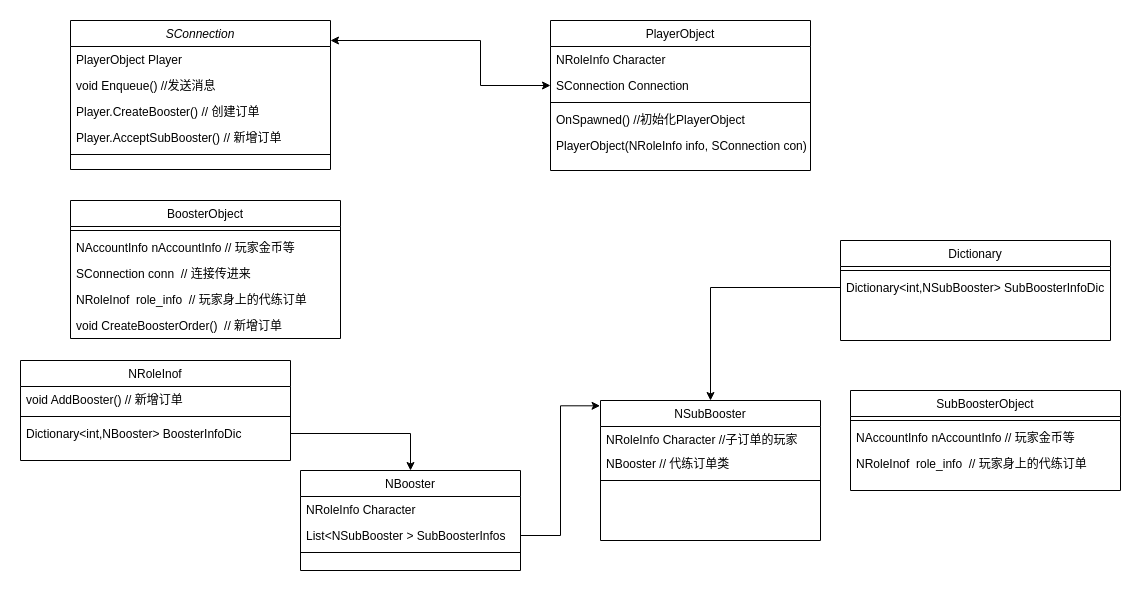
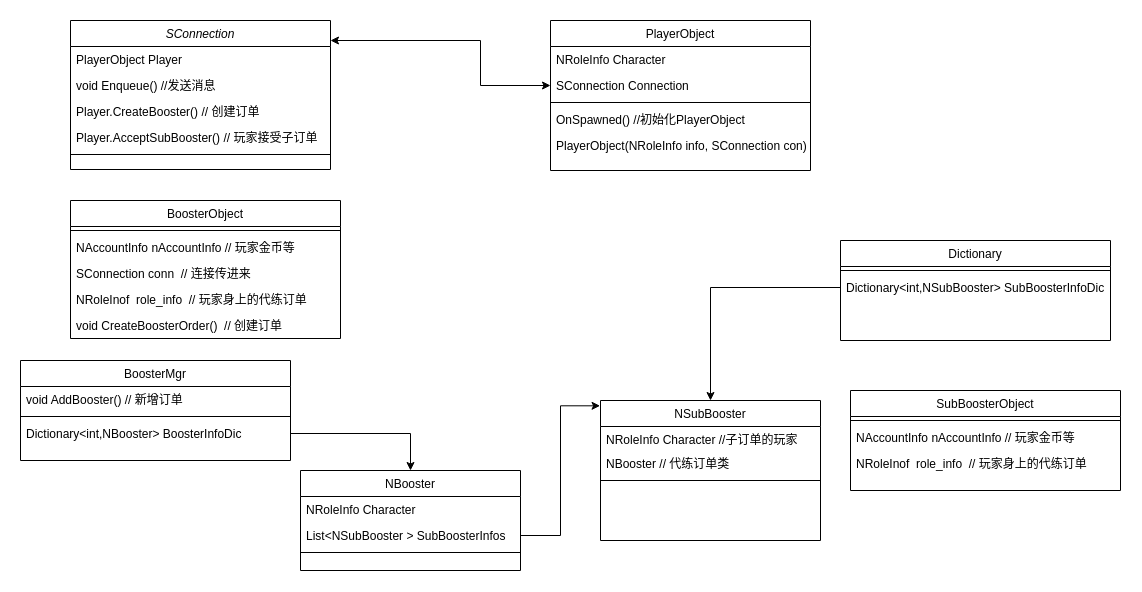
node "Player.AcceptSubBooster() // 新增订单": label "Player.AcceptSubBooster() // 新增订单" -> "Player.AcceptSubBooster() // 玩家接受子订单"
node "void CreateBoosterOrder() // 新增订单": label "void CreateBoosterOrder() // 新增订单" -> "void CreateBoosterOrder() // 创建订单"
node "NRoleInof": label "NRoleInof" -> "BoosterMgr"
